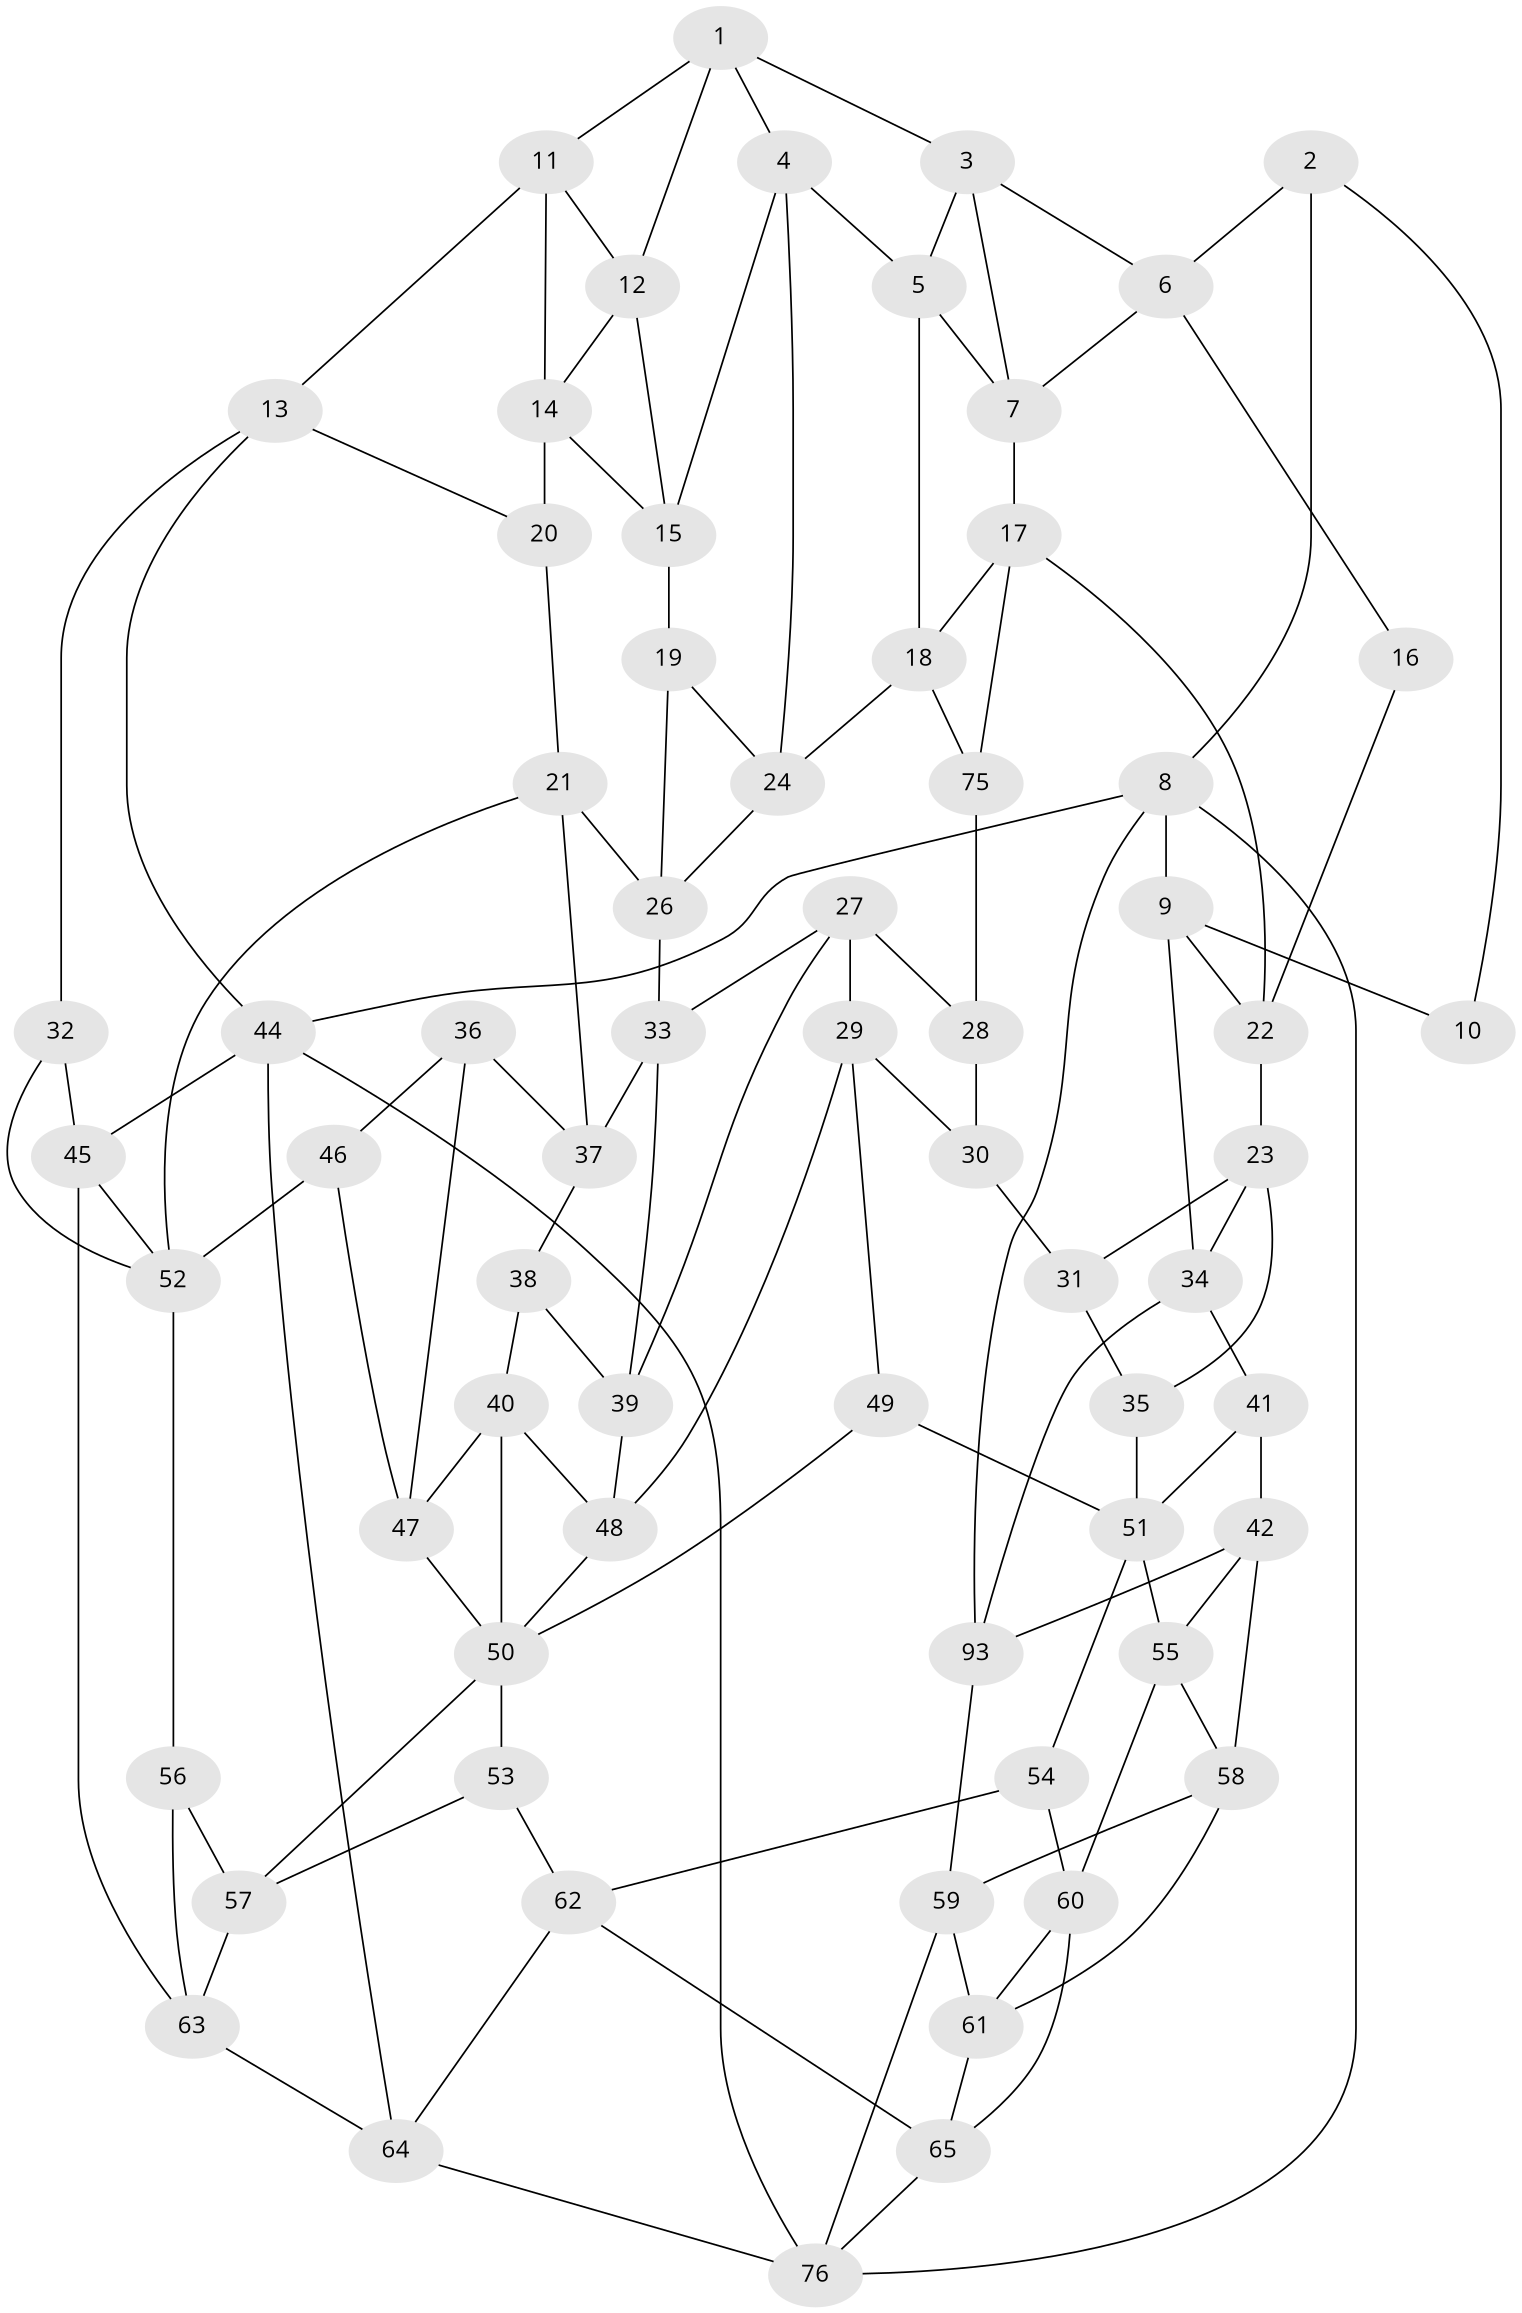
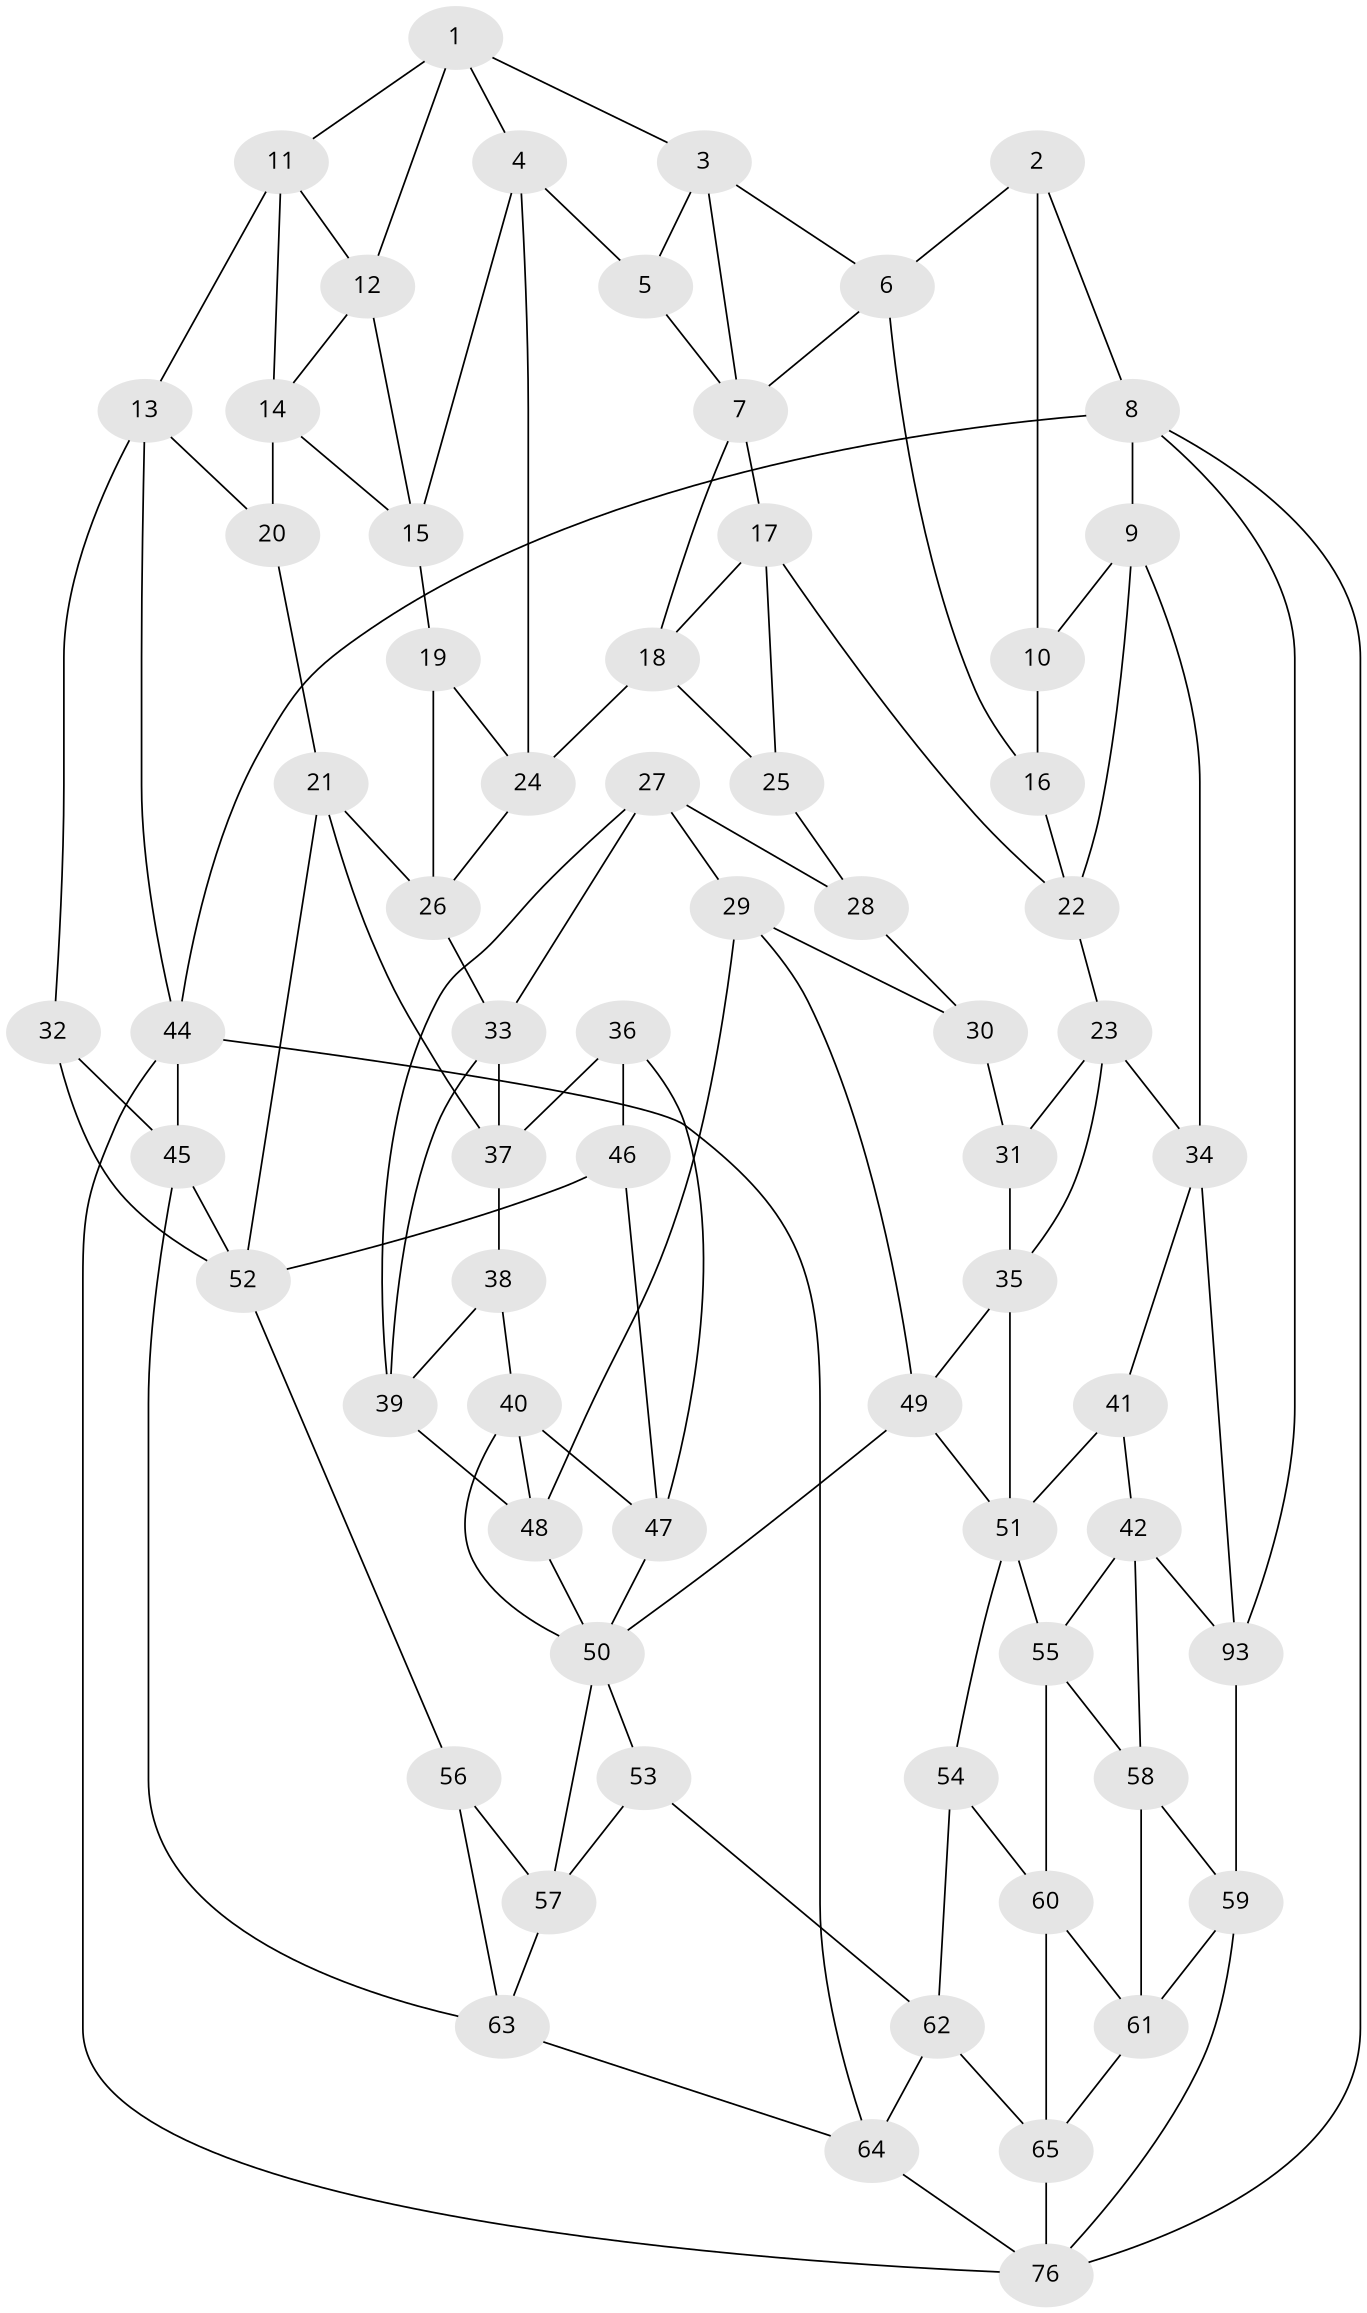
edge "5" -- "18": now "7" -- "18"
edge "10" -- "16": added
node "75": label "75" -> "25"
edge "35" -- "49": added
